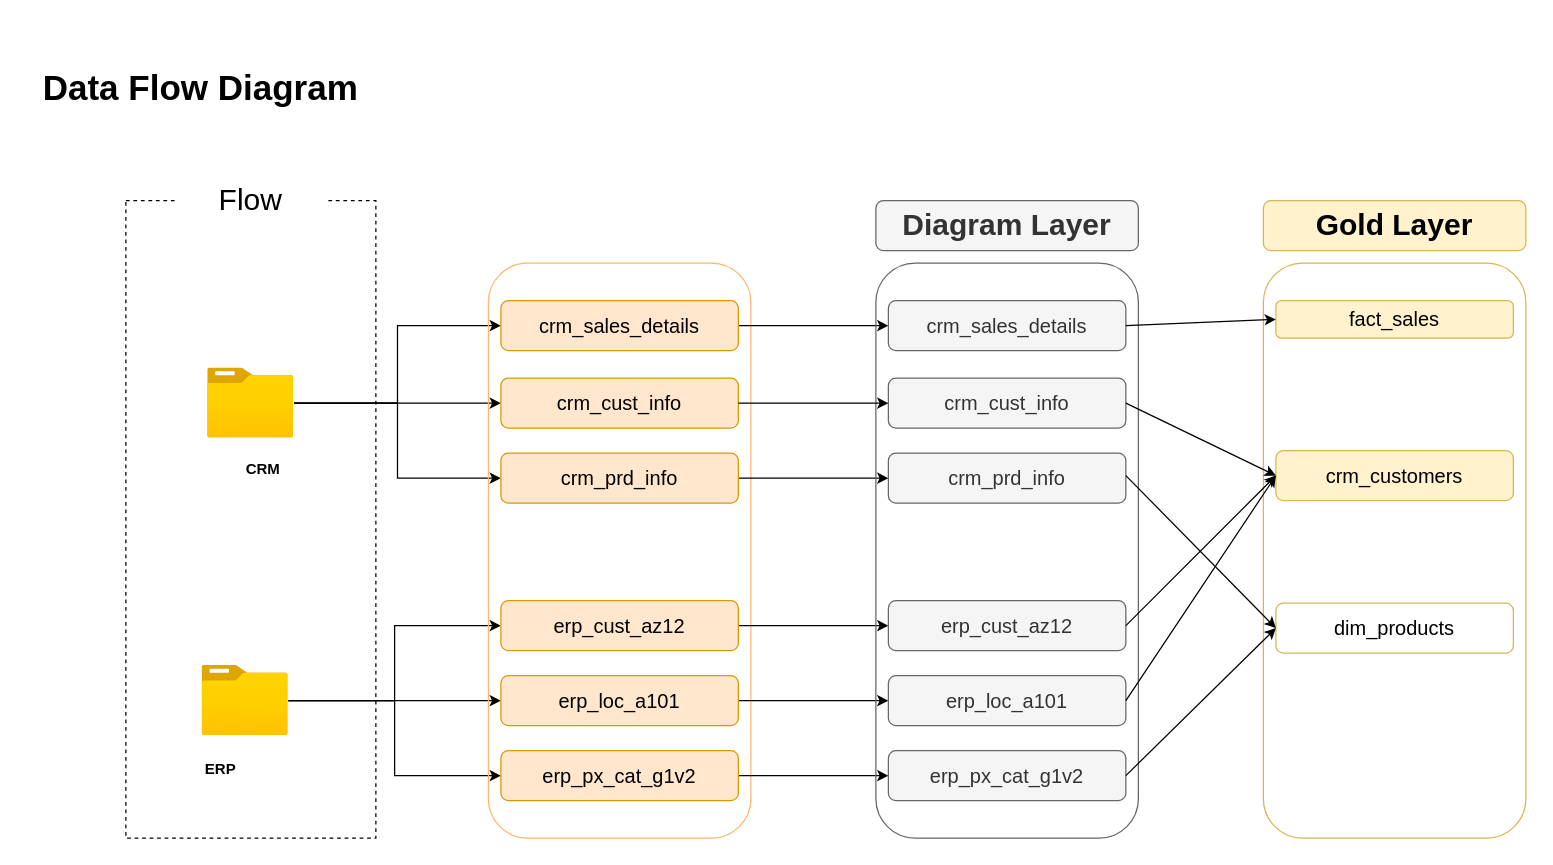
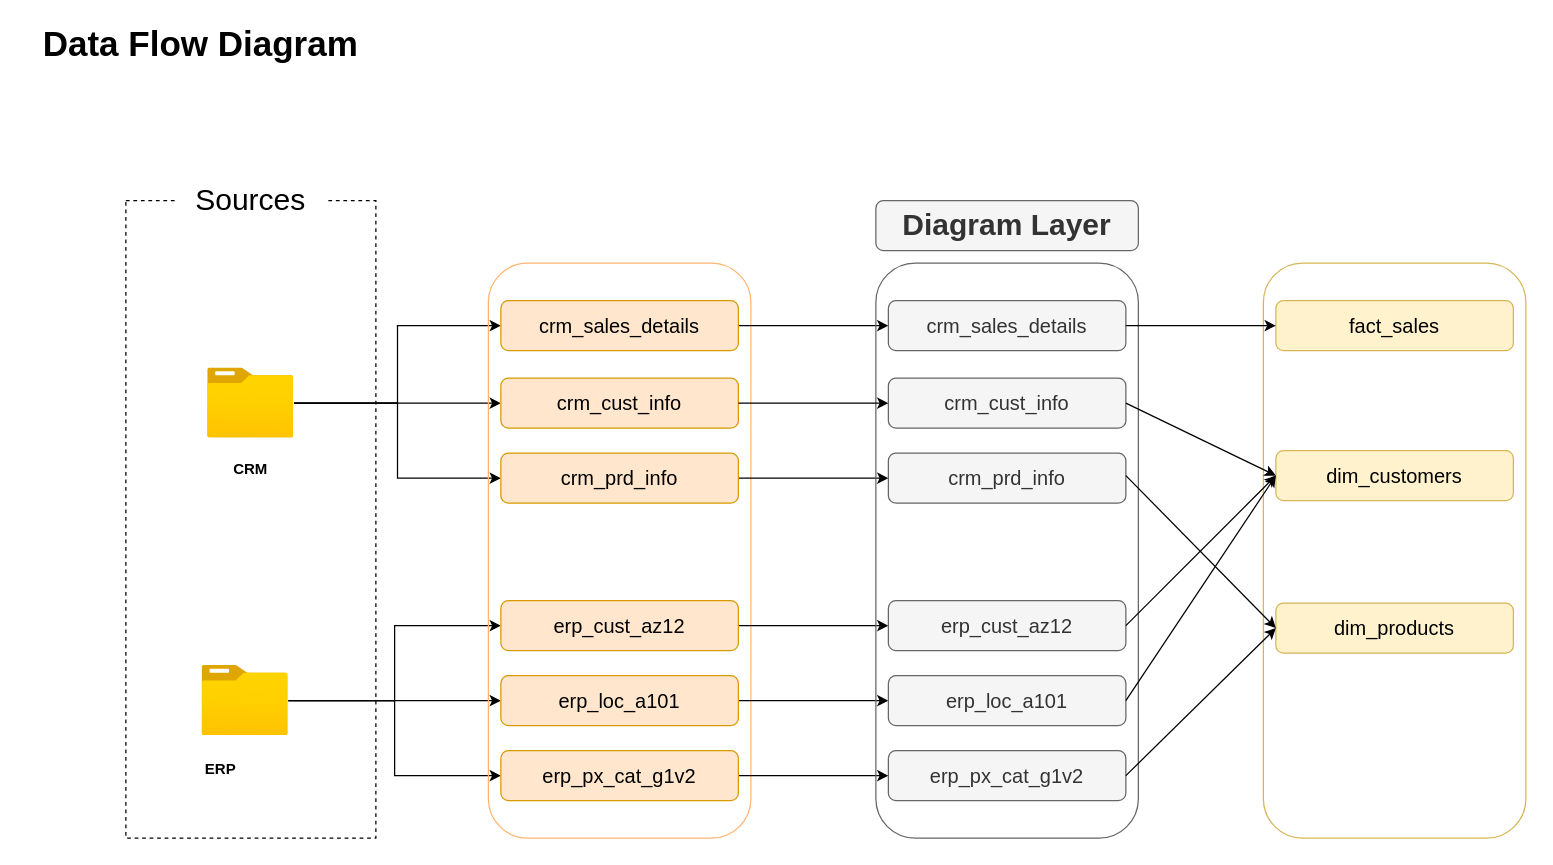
node "Data Flow Diagram": moved (201, 88) -> (201, 44)
node "Flow": label "Flow" -> "Sources"
node "Gold Layer": removed
node "fact_sales": size 238x38 -> 238x50
node "CRM": moved (263, 469) -> (251, 469)
node "crm_customers": label "crm_customers" -> "dim_customers"
node "dim_products": fillcolor #ffffff -> #fff2cc
